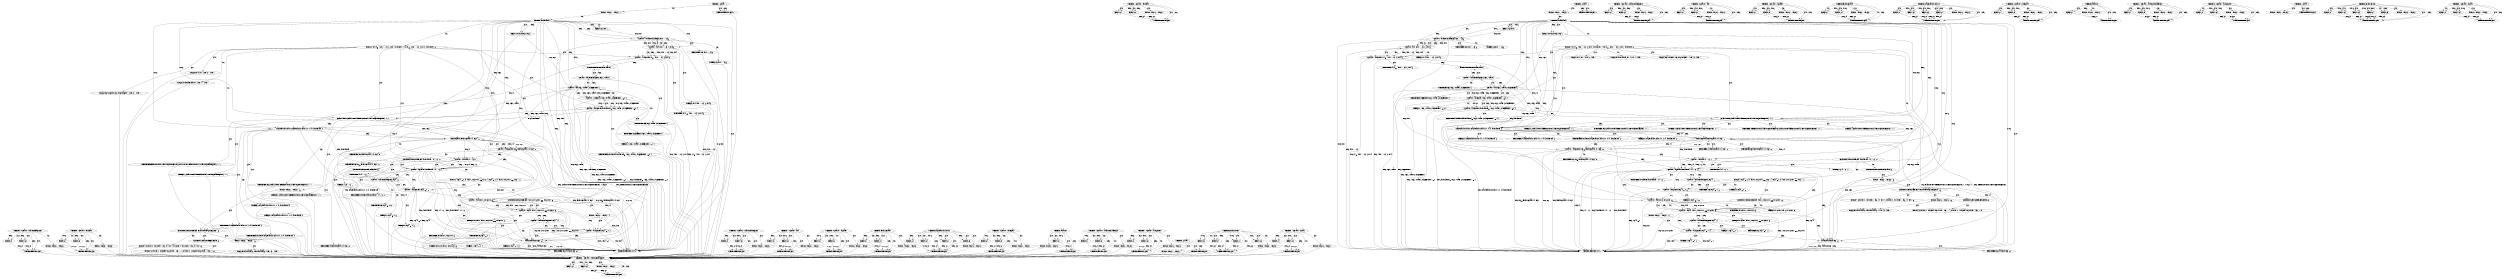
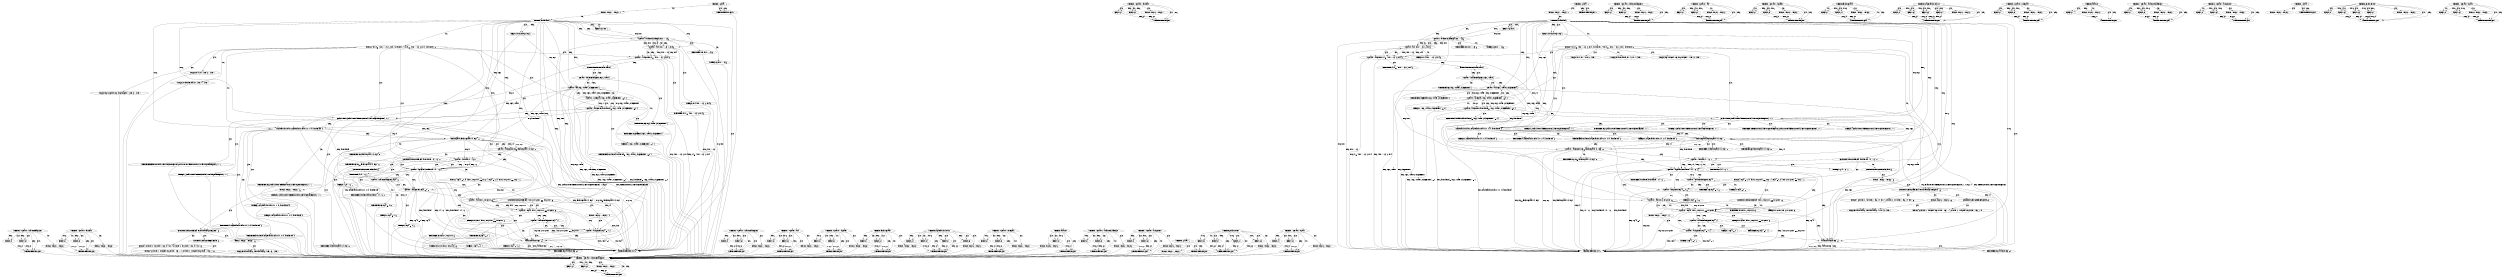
node "(PARAM,p5)": removed
